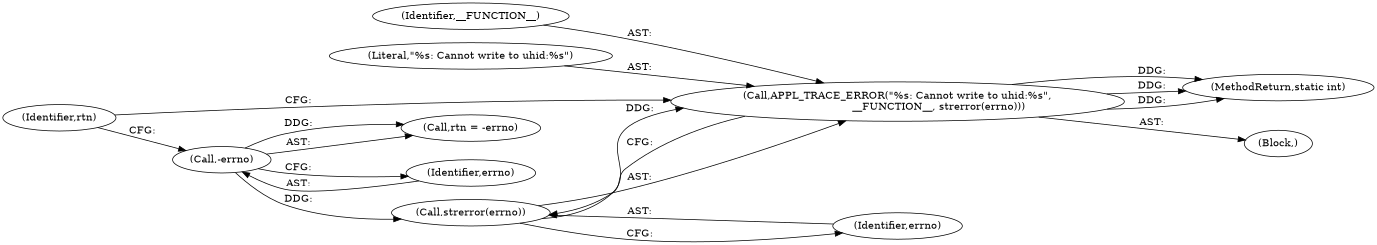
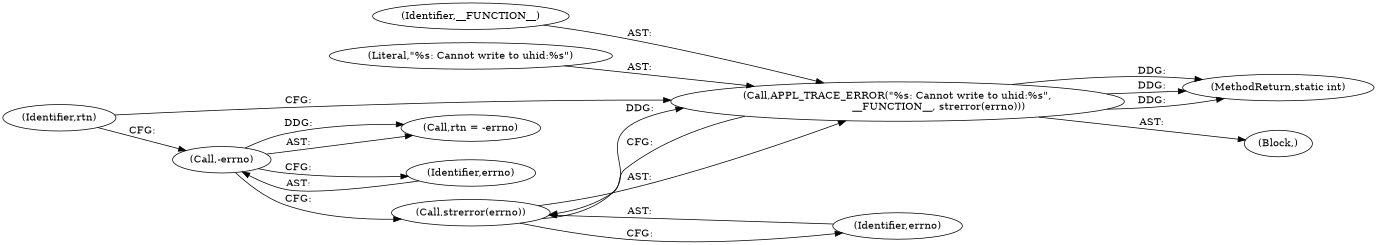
edge "(Call,-errno)" -> "(Call,strerror(errno))": label "DDG: " -> "CFG: "
